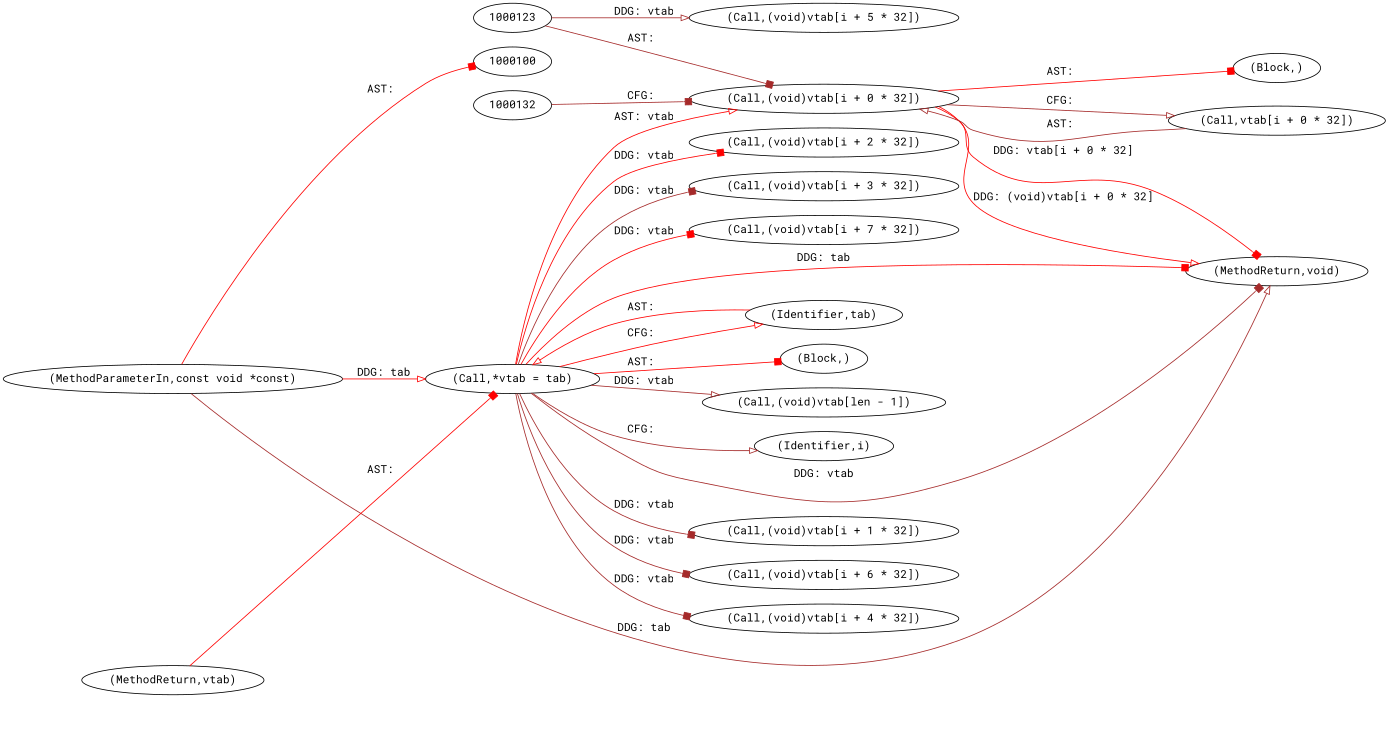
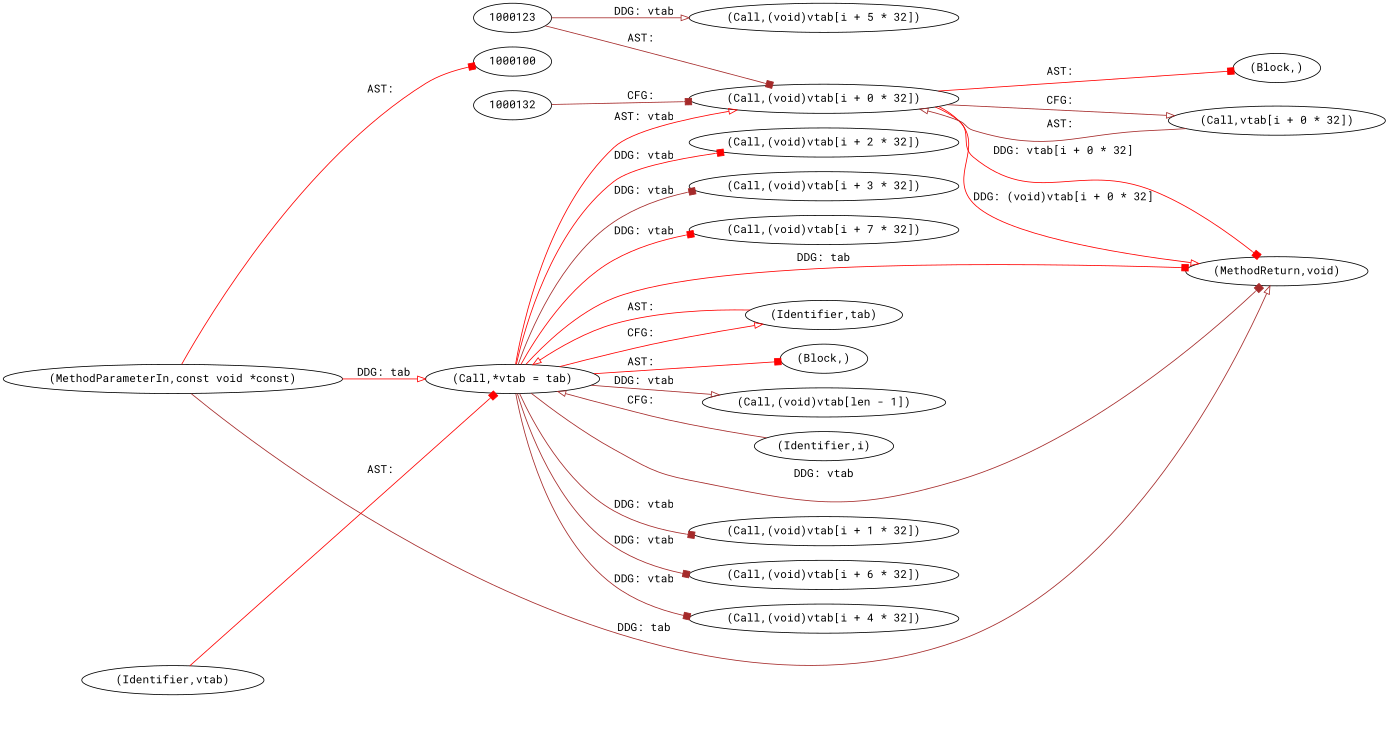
edge "(Call,*vtab = tab)" -> "(Identifier,i)": reversed
node "(MethodReturn,vtab)": label "(MethodReturn,vtab)" -> "(Identifier,vtab)"
